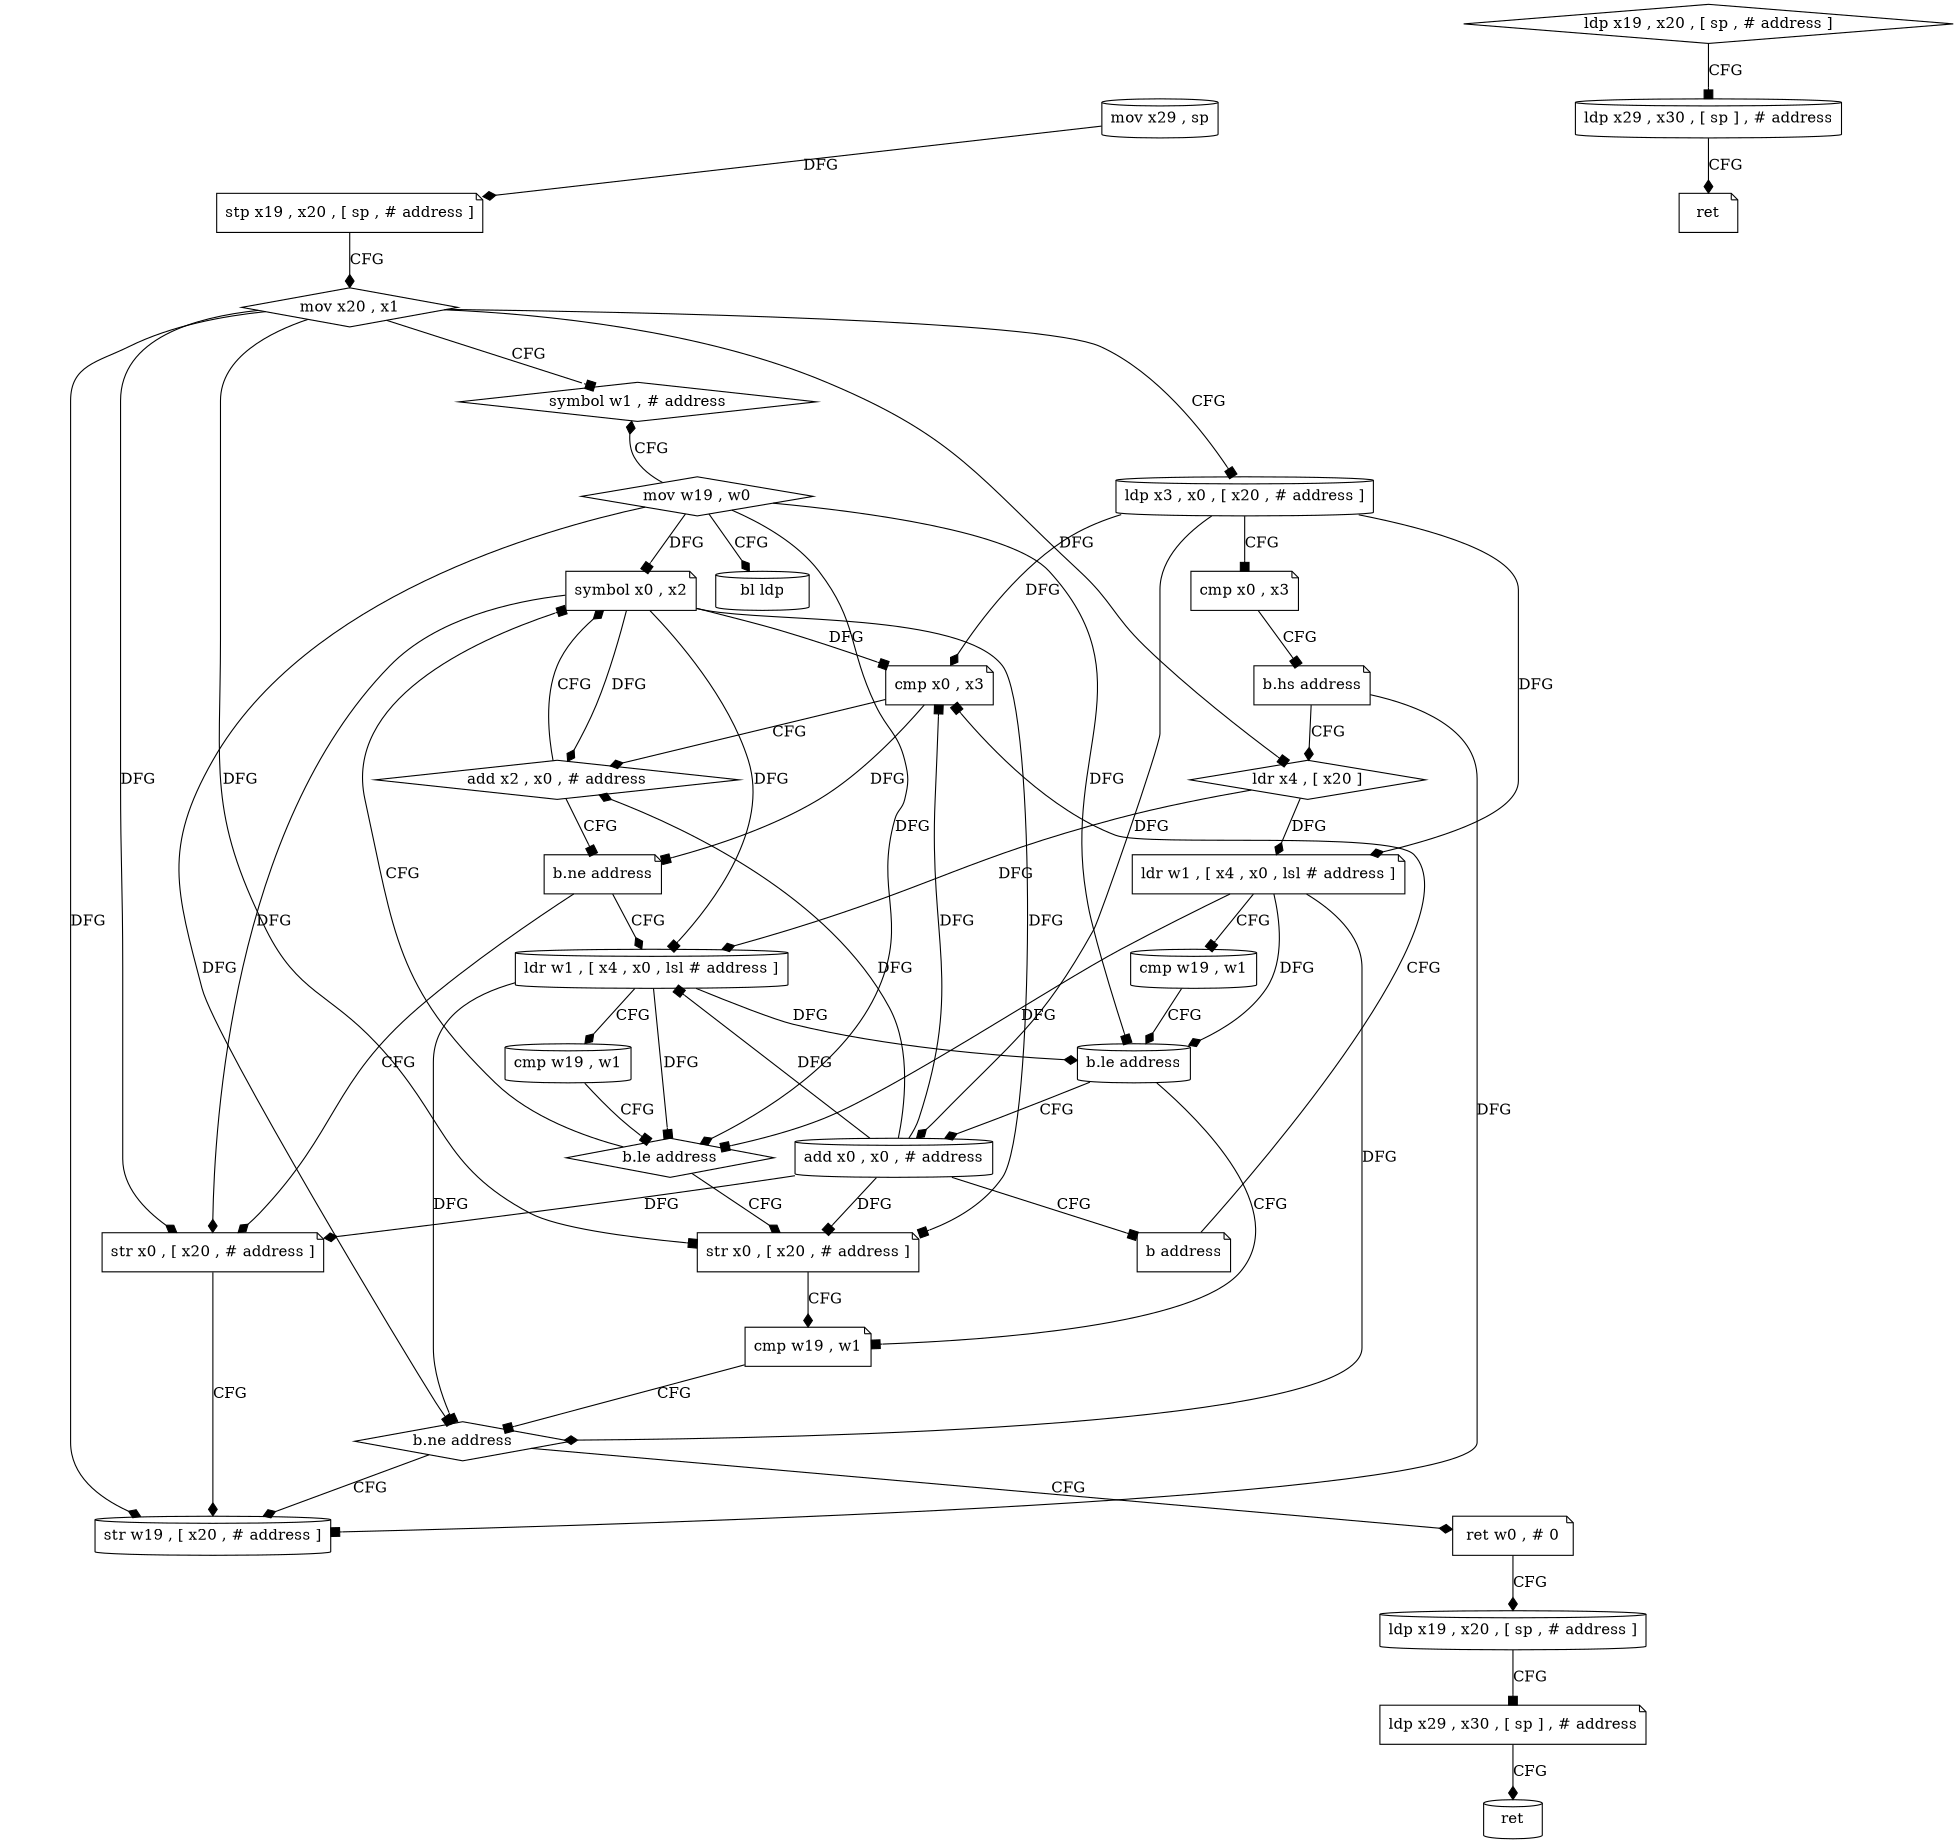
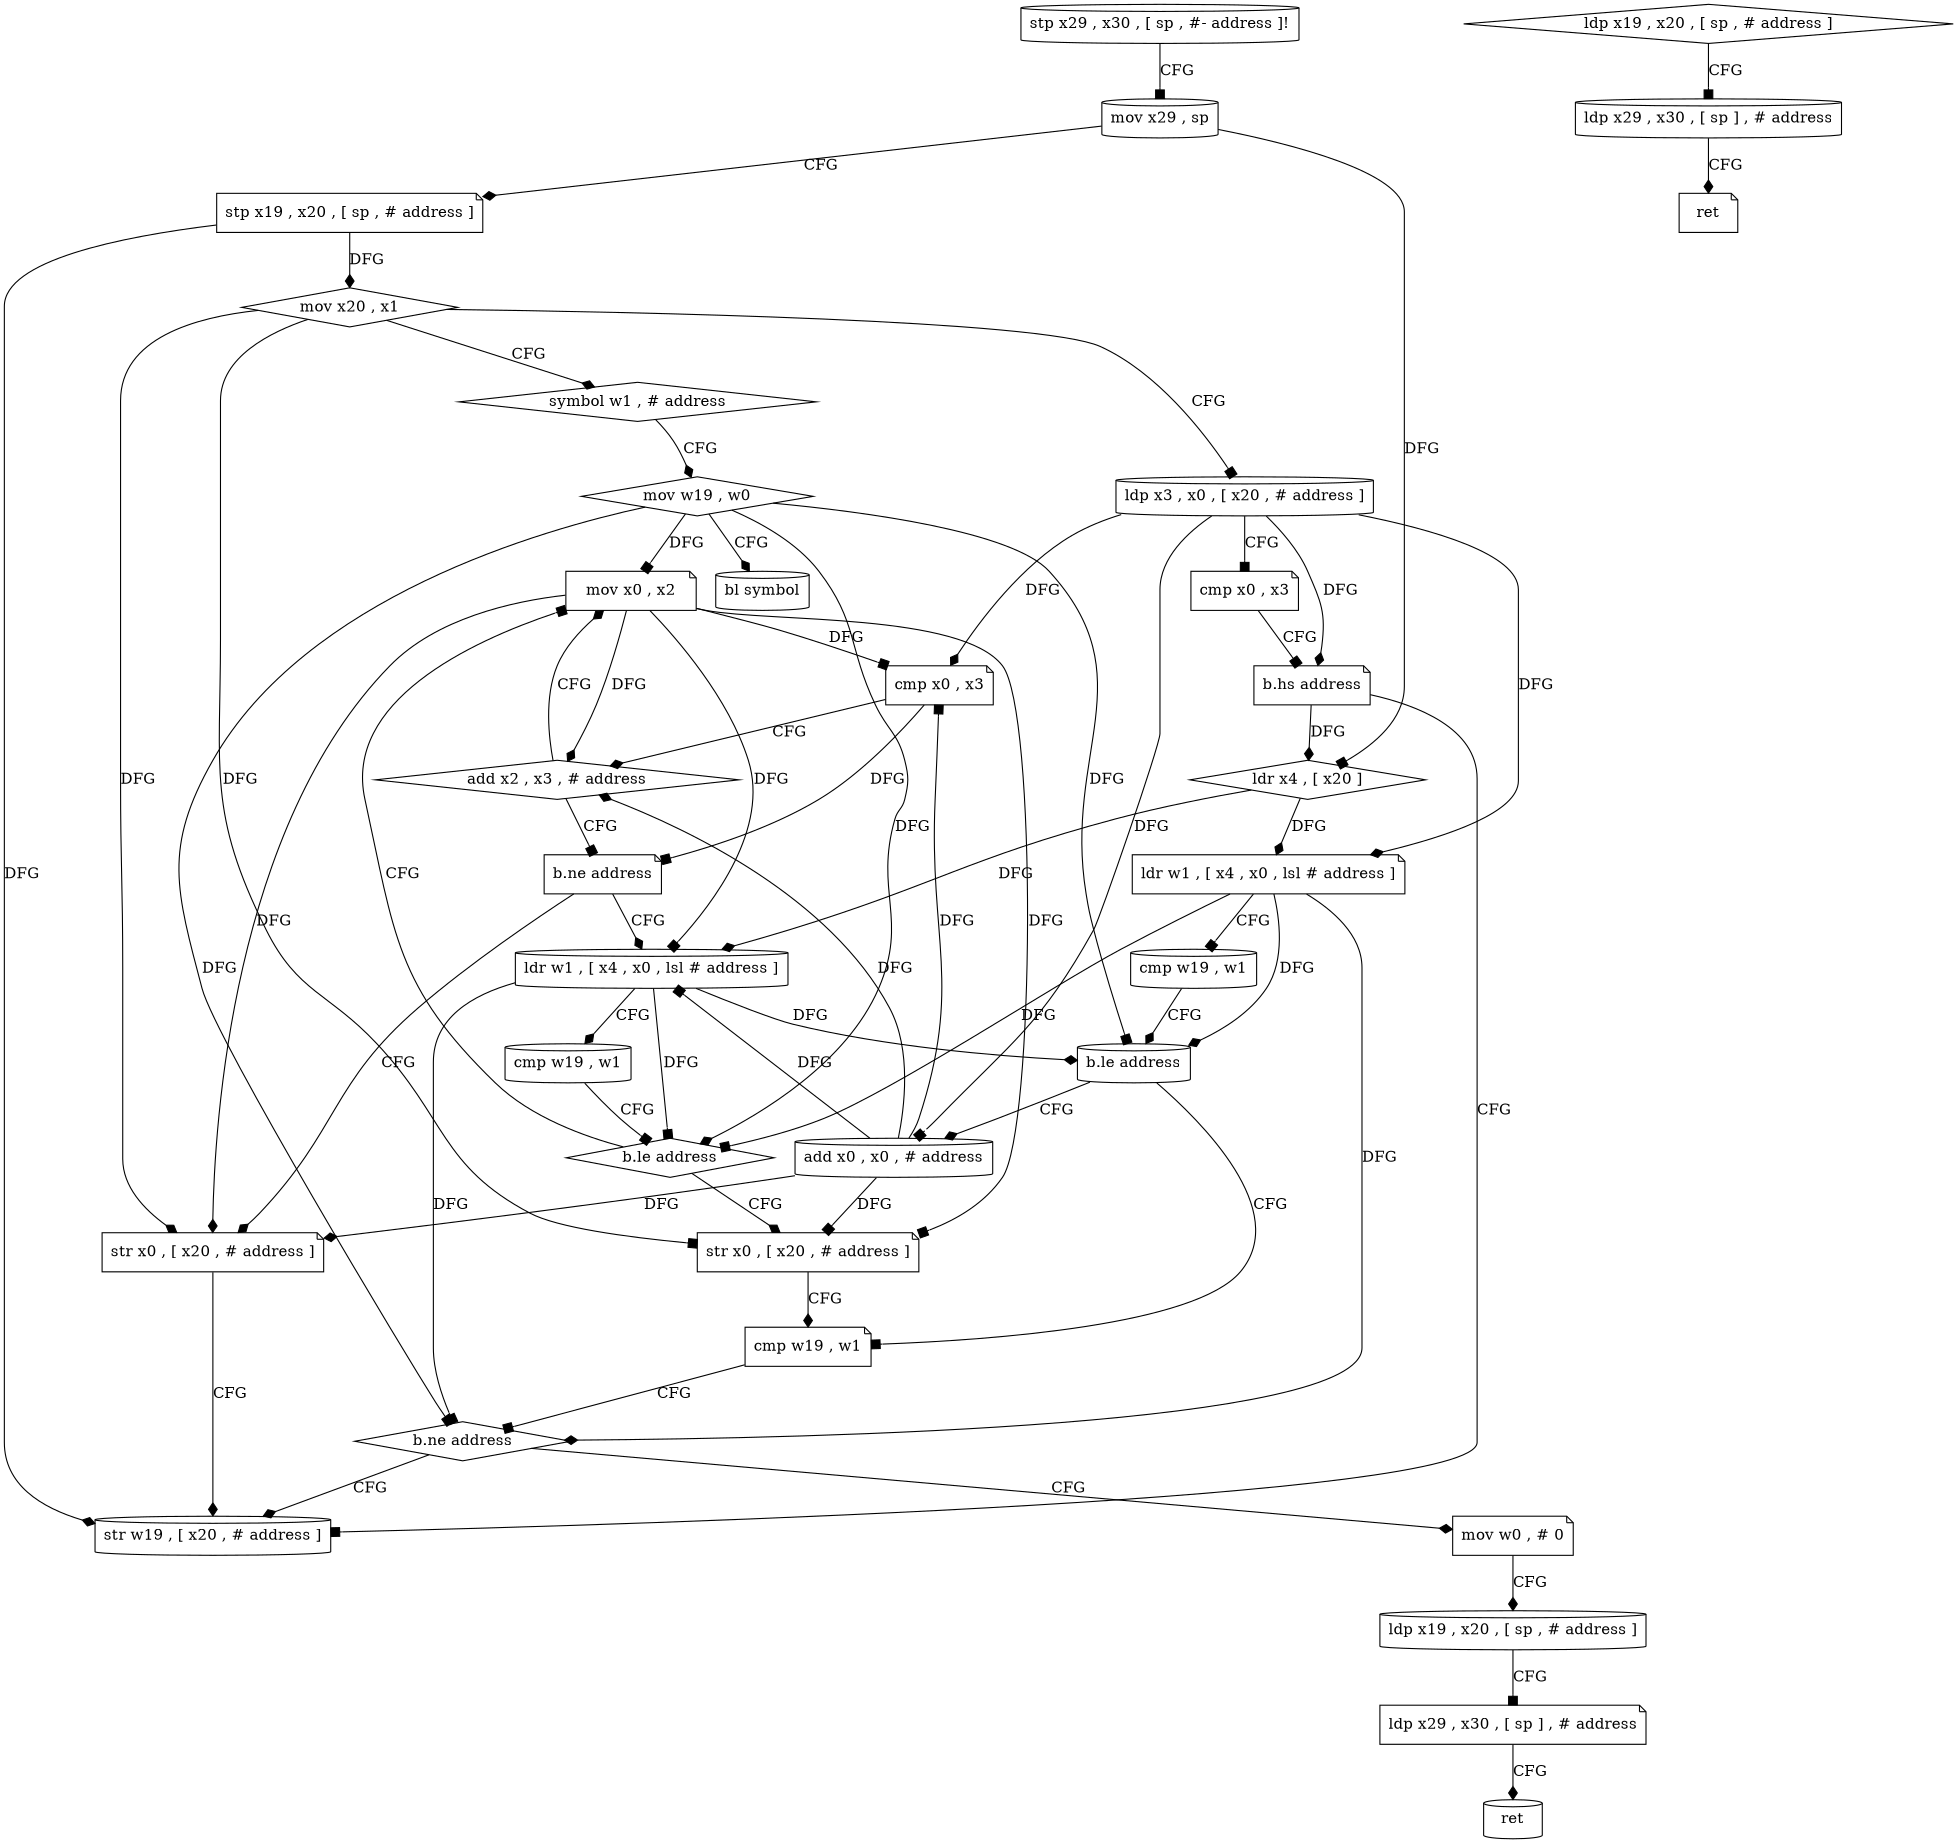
node "stp x29 , x30 , [ sp , #- address ]!": added
edge "mov x29 , sp" -> "stp x19 , x20 , [ sp , # address ]": label "DFG" -> "CFG"
edge "stp x19 , x20 , [ sp , # address ]" -> "mov x20 , x1": label "CFG" -> "DFG"
edge "mov x20 , x1" -> "symbol w1 , # address": arrowhead box -> diamond
edge "mov x20 , x1" -> "ldr x4 , [ x20 ]": now "mov x29 , sp" -> "ldr x4 , [ x20 ]"
edge "mov w19 , w0" -> "symbol w1 , # address": reversed
edge "ldp x3 , x0 , [ x20 , # address ]" -> "b.hs address": added, label "DFG"
node "symbol x0 , x2": label "symbol x0 , x2" -> "mov x0 , x2"
node "bl ldp": label "bl ldp" -> "bl symbol"
edge "b.hs address" -> "ldr x4 , [ x20 ]": label "CFG" -> "DFG"
node "add x2 , x0 , # address": label "add x2 , x0 , # address" -> "add x2 , x3 , # address"
edge "ldp x3 , x0 , [ x20 , # address ]" -> "add x0 , x0 , # address": arrowhead diamond -> box
edge "mov x20 , x1" -> "str w19 , [ x20 , # address ]": now "stp x19 , x20 , [ sp , # address ]" -> "str w19 , [ x20 , # address ]"
edge "b.hs address" -> "str w19 , [ x20 , # address ]": label "DFG" -> "CFG"
node "b address": removed
node "ret w0 , # 0": label "ret w0 , # 0" -> "mov w0 , # 0"
